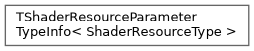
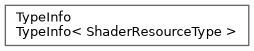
node "TShaderResourceParameter TypeInfo< ShaderResourceType >": label "TShaderResourceParameter TypeInfo< ShaderResourceType >" -> "TypeInfo TypeInfo< ShaderResourceType >"
